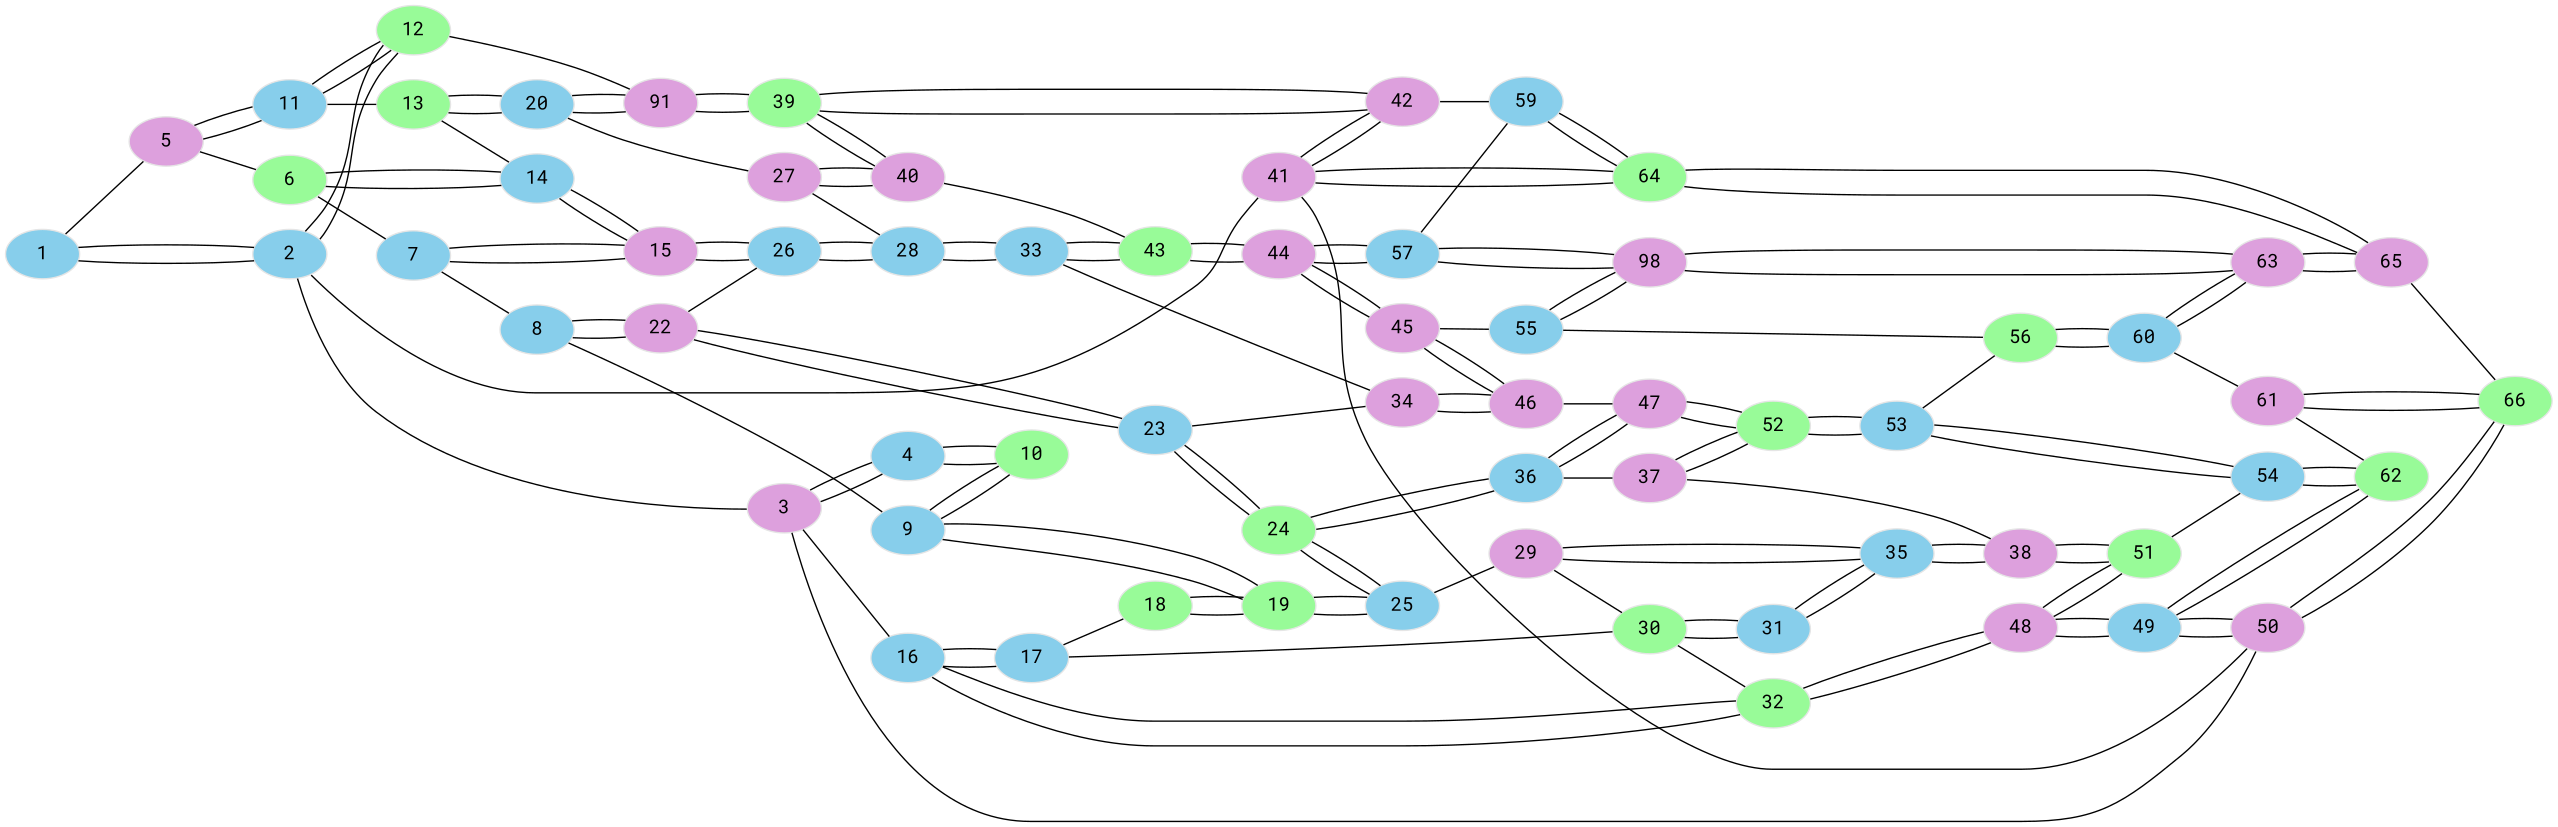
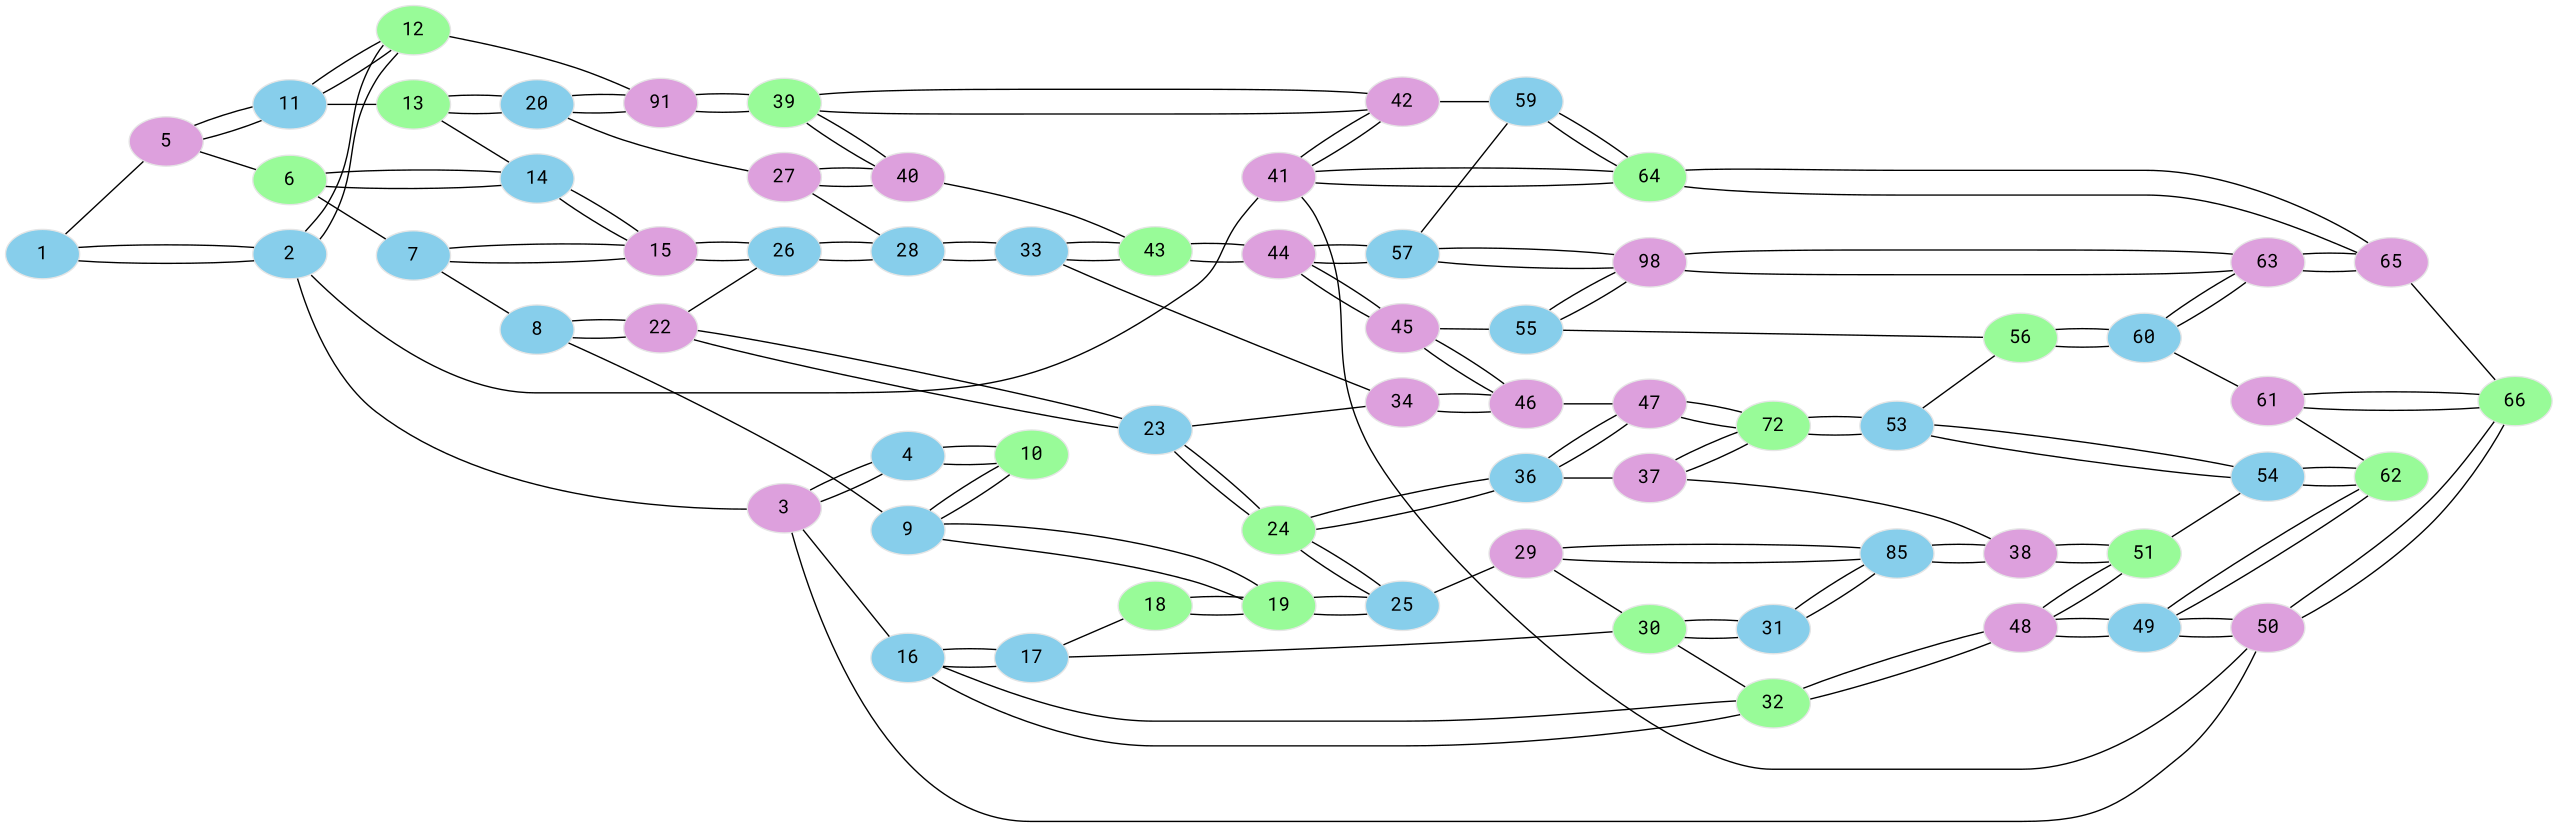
node "52": label "52" -> "72"
node "35": label "35" -> "85"
